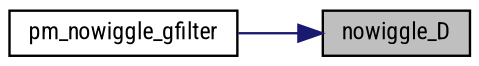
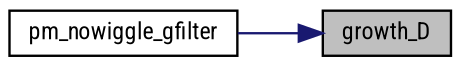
node "nowiggle_D": label "nowiggle_D" -> "growth_D"
